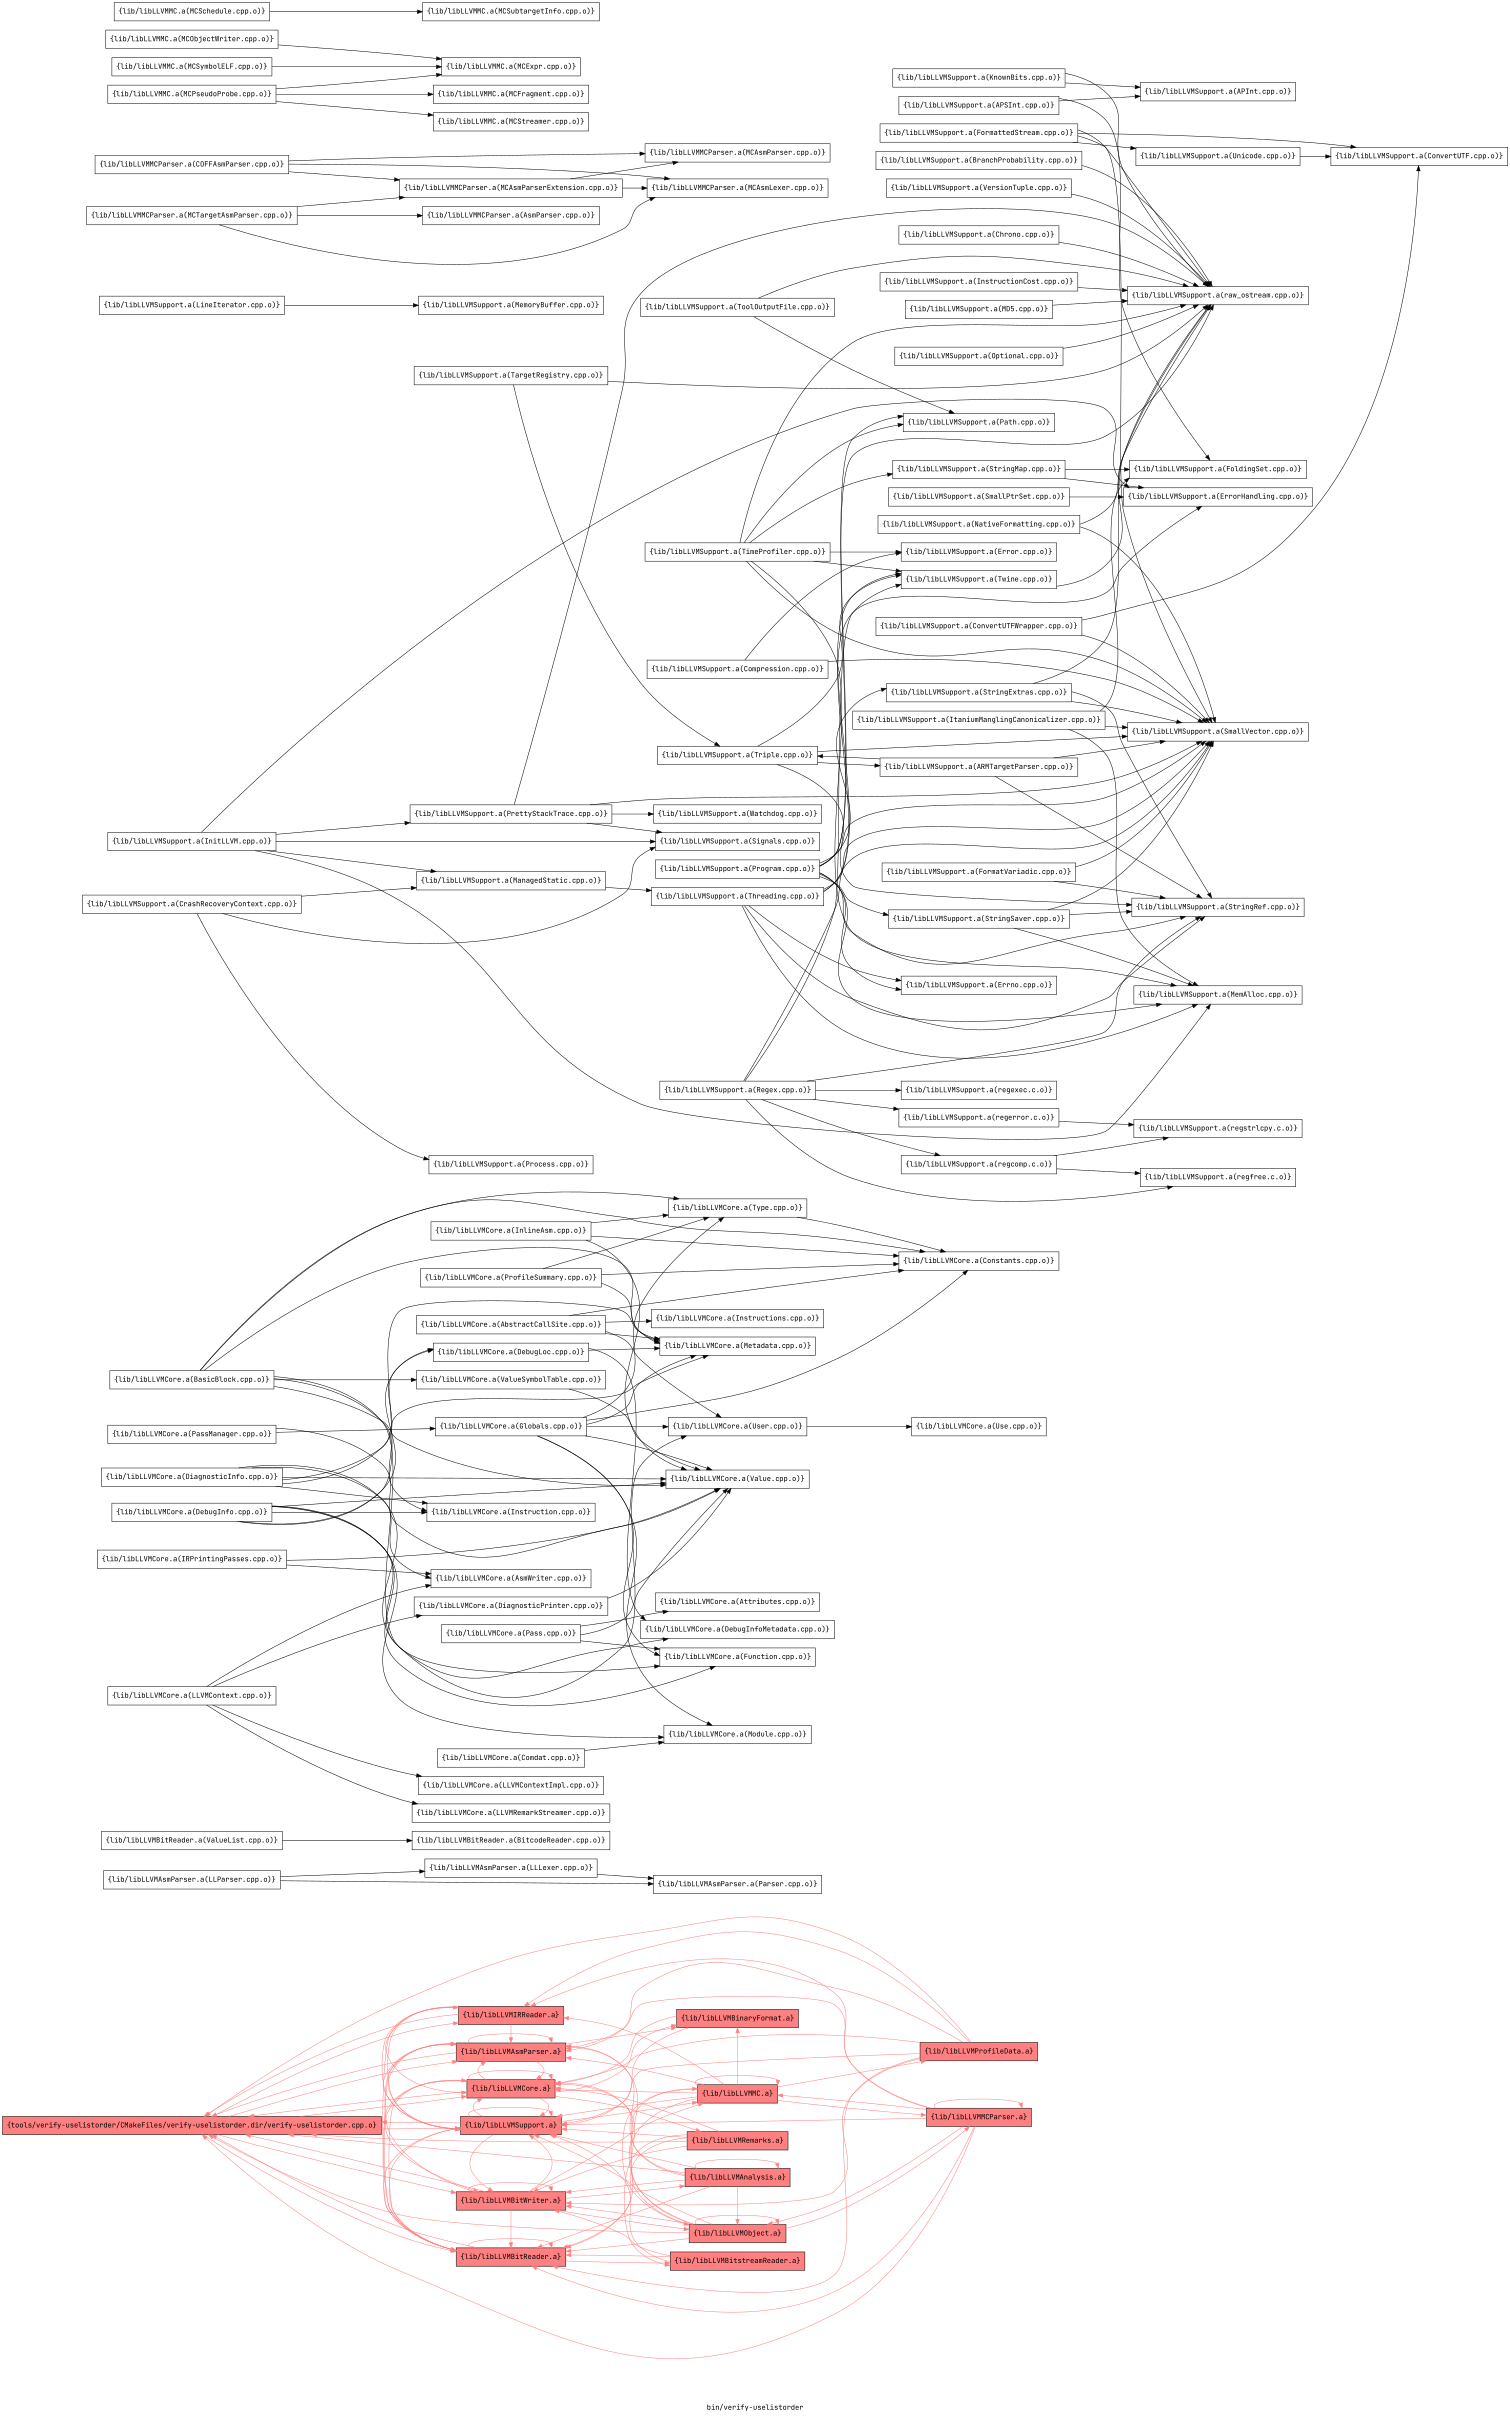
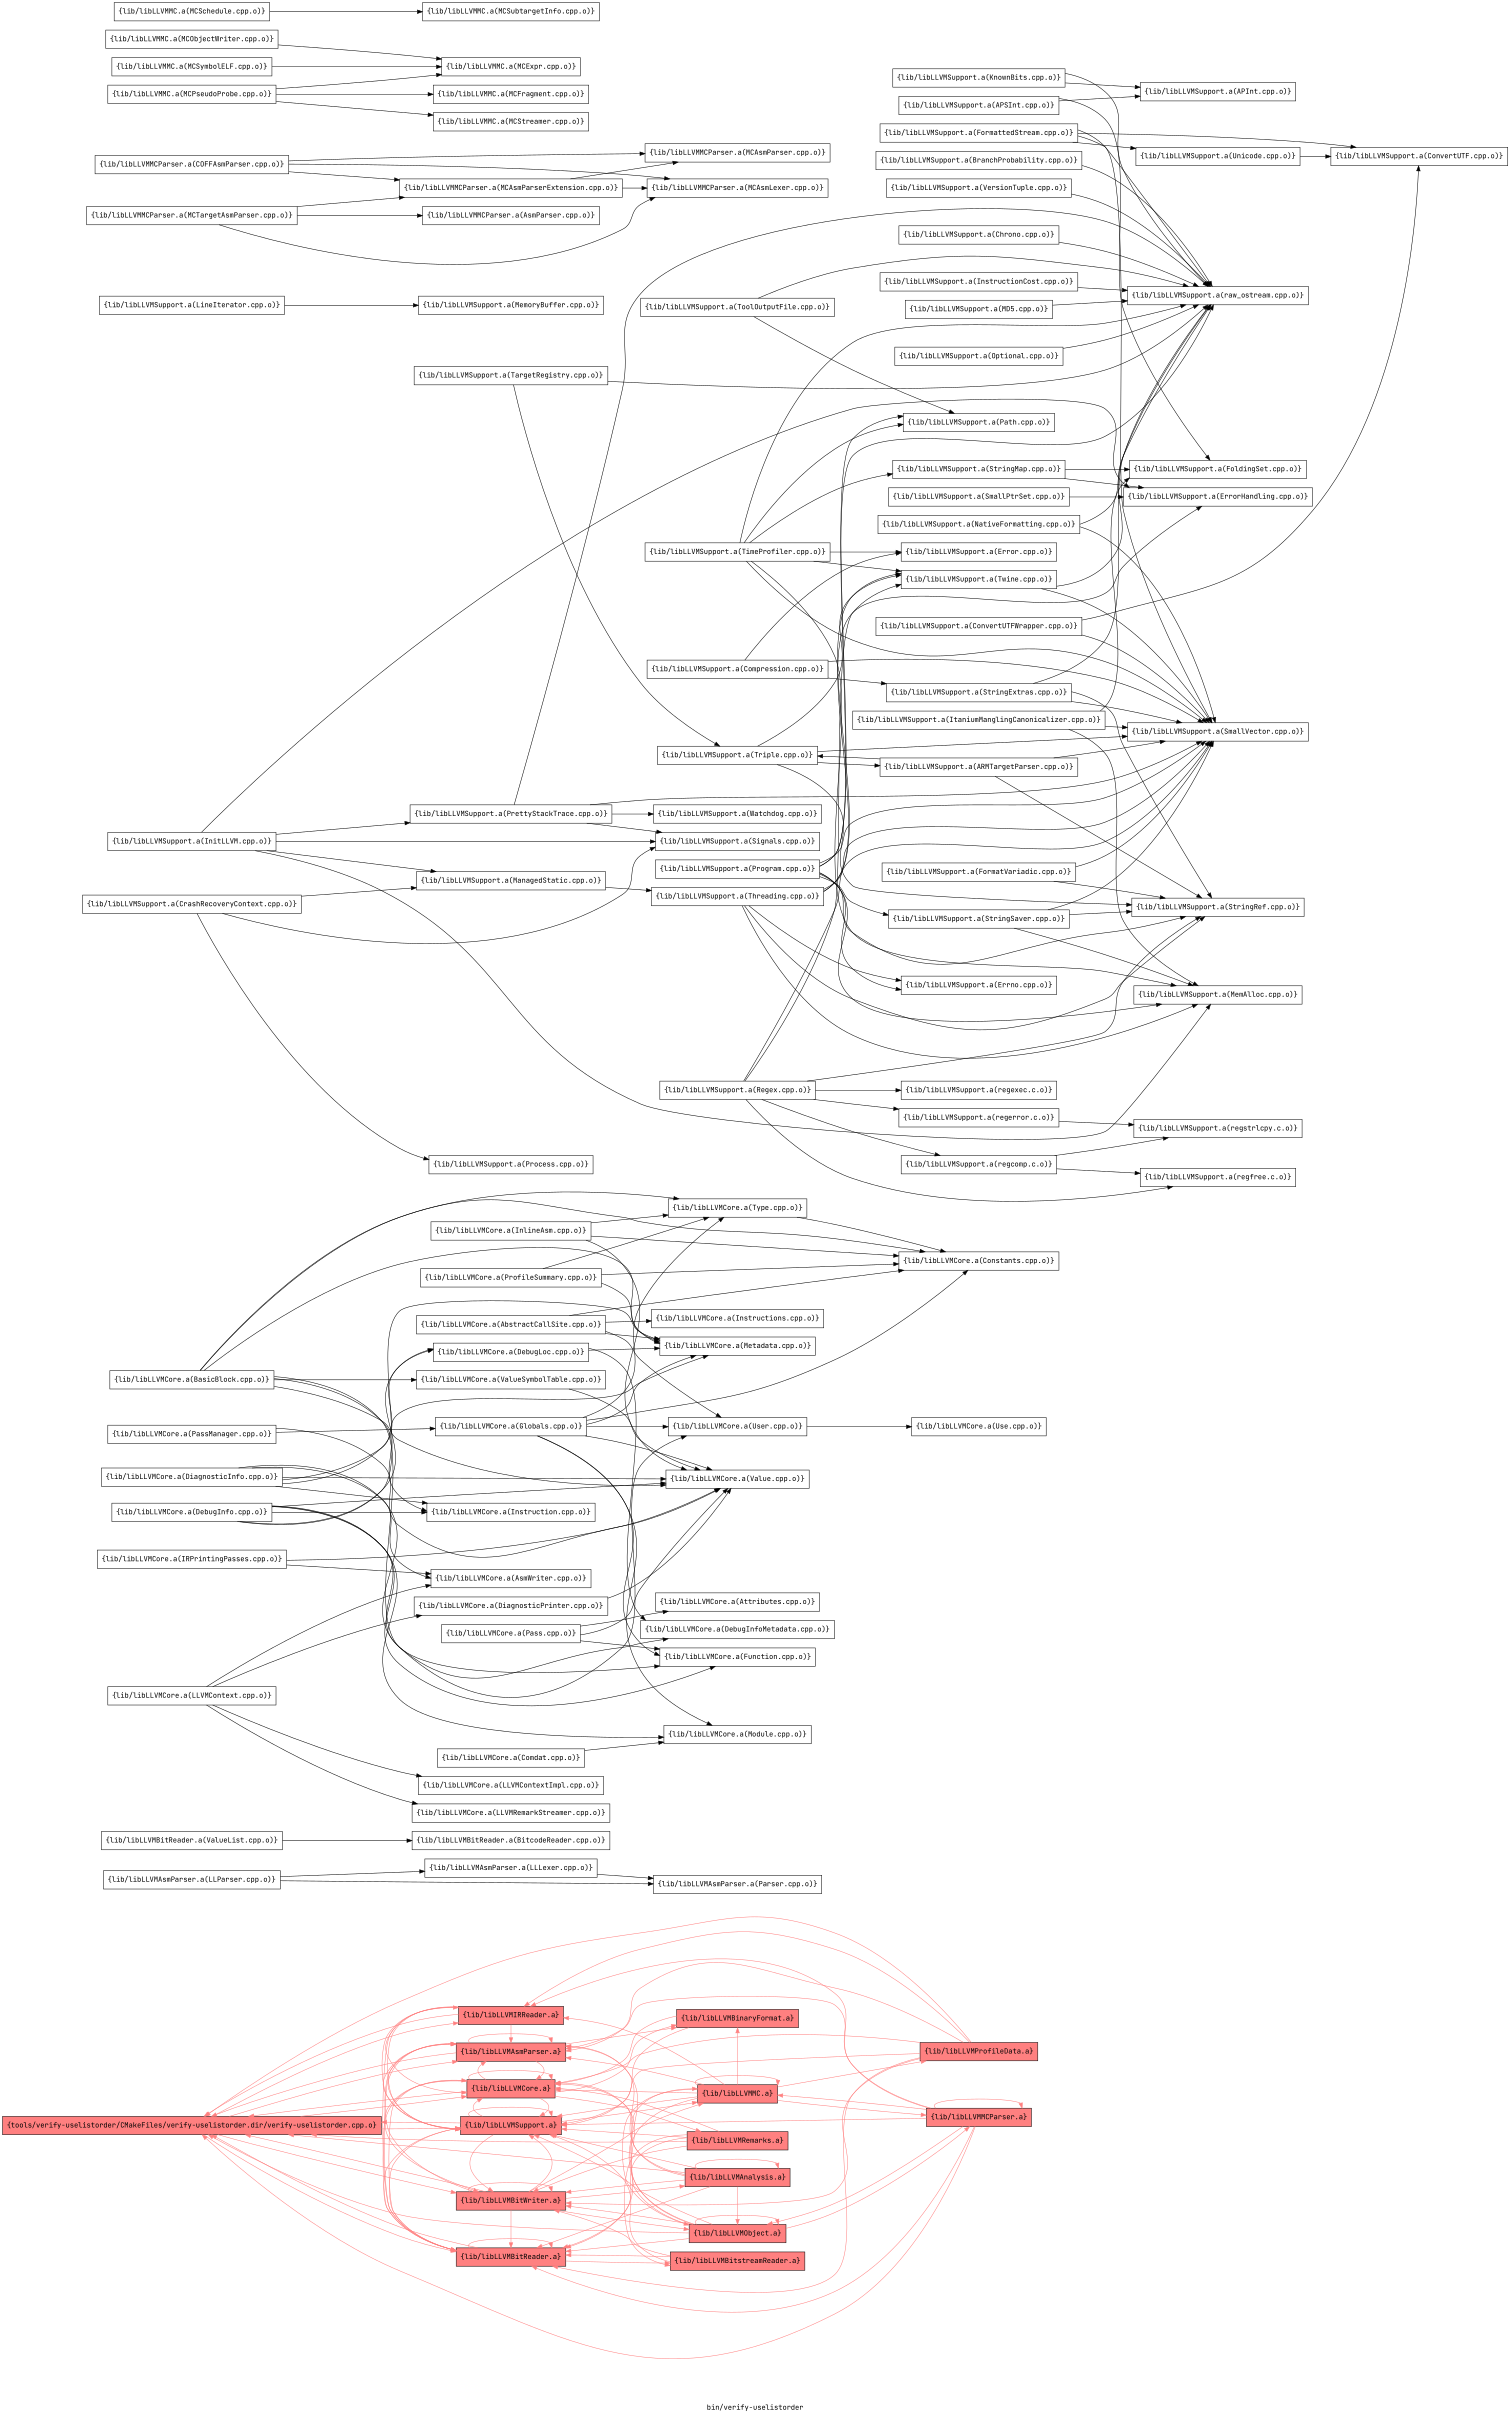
edge "{lib/libLLVMSupport.a(Twine.cpp.o)}" -> "{lib/libLLVMSupport.a(SmallVector.cpp.o)}": added
edge "{lib/libLLVMSupport.a(Program.cpp.o)}" -> "{lib/libLLVMSupport.a(StringExtras.cpp.o)}": now "{lib/libLLVMSupport.a(Compression.cpp.o)}" -> "{lib/libLLVMSupport.a(StringExtras.cpp.o)}"
